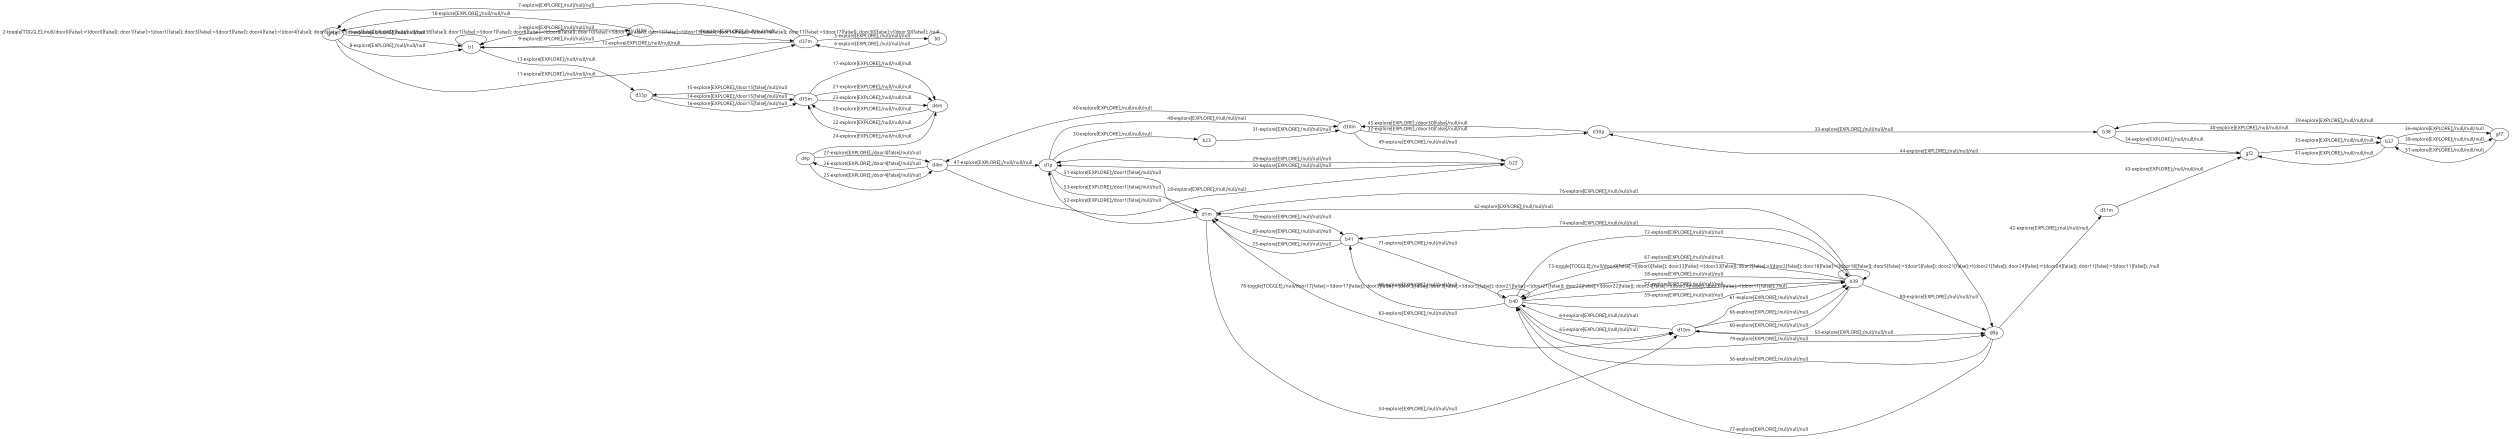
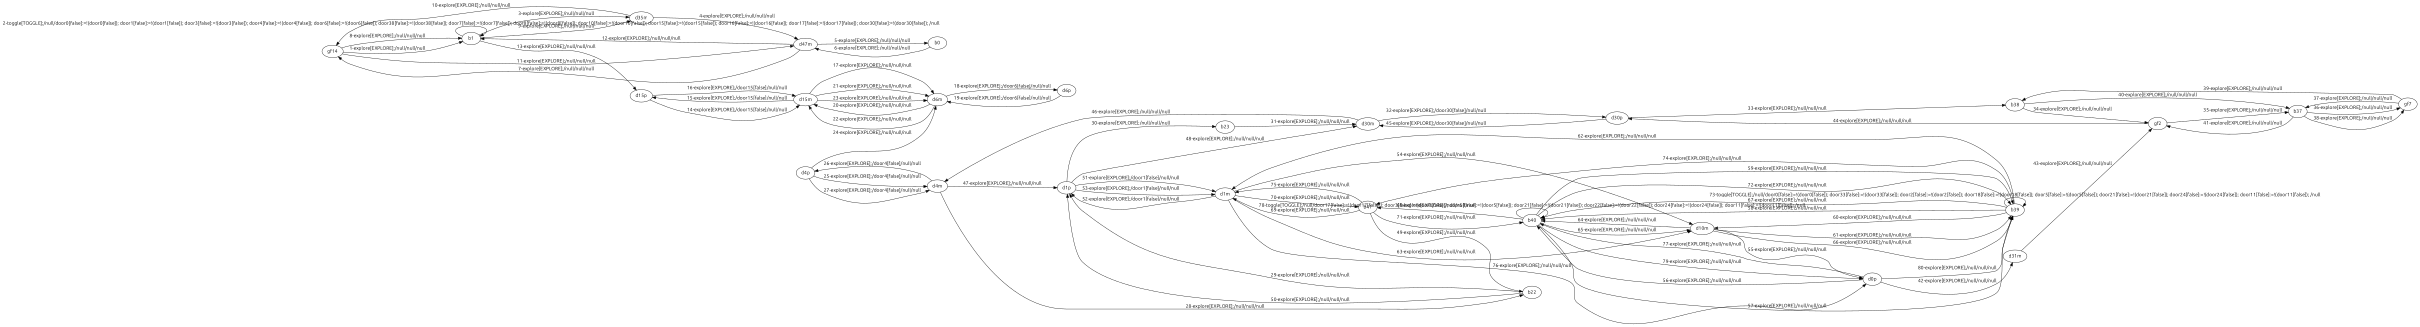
node "d37m": label "d37m" -> "d47m"
node "d6p": added
node "d35p": label "d35p" -> "d15p"
edge "d30m" -> "b22": now "b41" -> "b22"
edge "b39" -> "d0p": reversed
